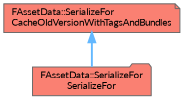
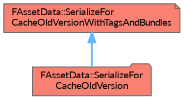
node "FAssetData::SerializeFor SerializeFor": label "FAssetData::SerializeFor SerializeFor" -> "FAssetData::SerializeFor CacheOldVersion"
